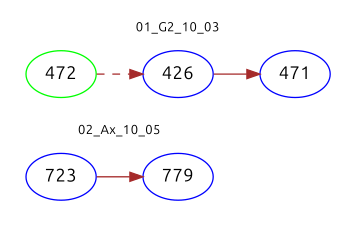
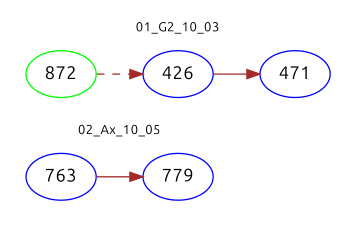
node "472": label "472" -> "872"
node "723": label "723" -> "763"
